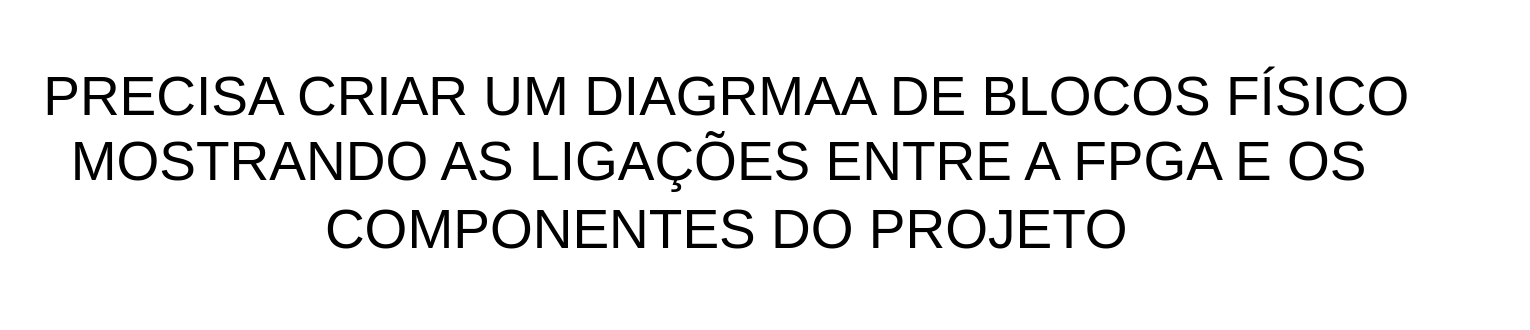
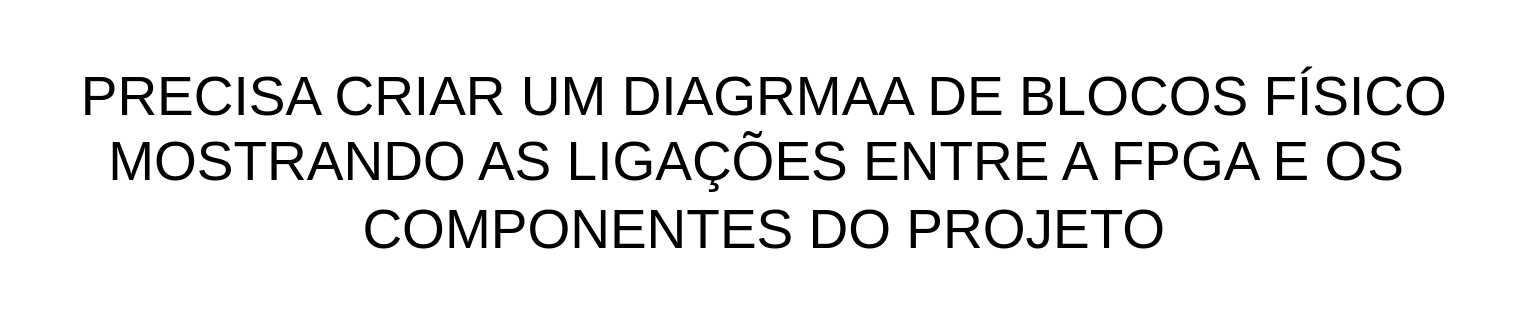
node "PRECISA CRIAR UM DIAGRMAA DE BLOCOS FÍSICO MOSTRANDO AS LIGAÇÕES ENTRE A FPGA E OS COMPONENTES DO PROJETO": moved (726, 164) -> (764, 164)
